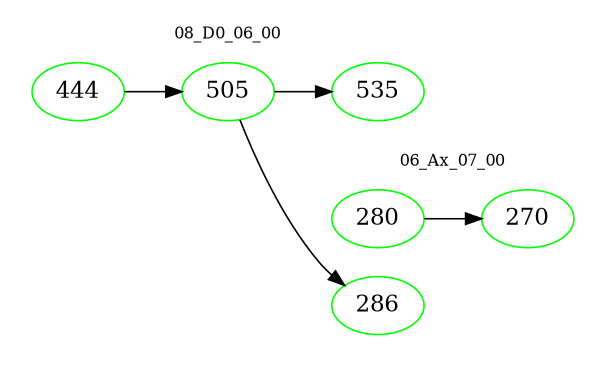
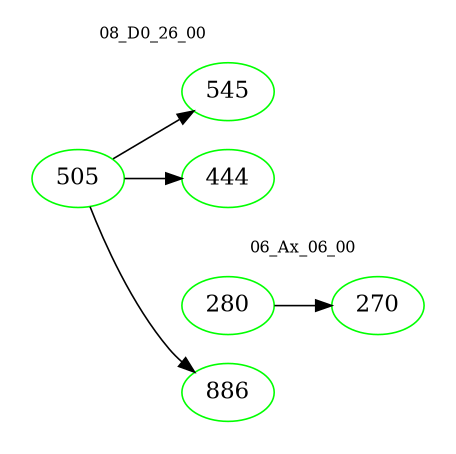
cluster "08_D0_06_00": label "08_D0_06_00" -> "08_D0_26_00"
edge "444" -> "505": reversed
node "535": label "535" -> "545"
cluster "06_Ax_07_00": label "06_Ax_07_00" -> "06_Ax_06_00"
node "286": label "286" -> "886"
